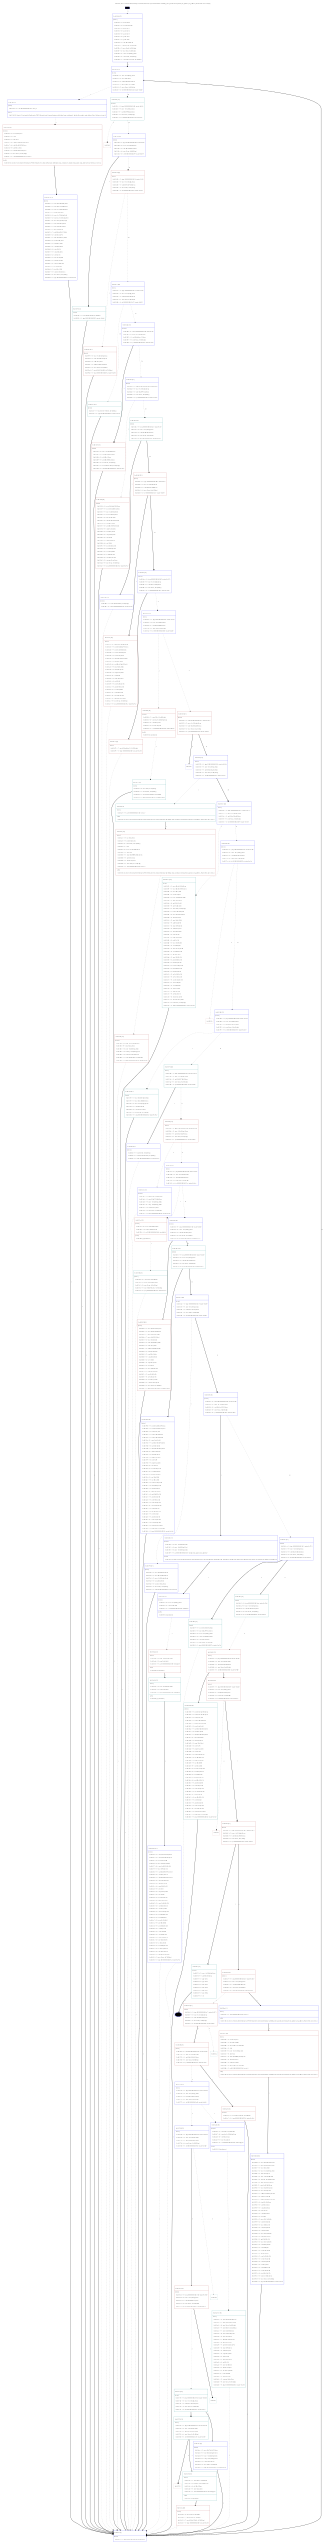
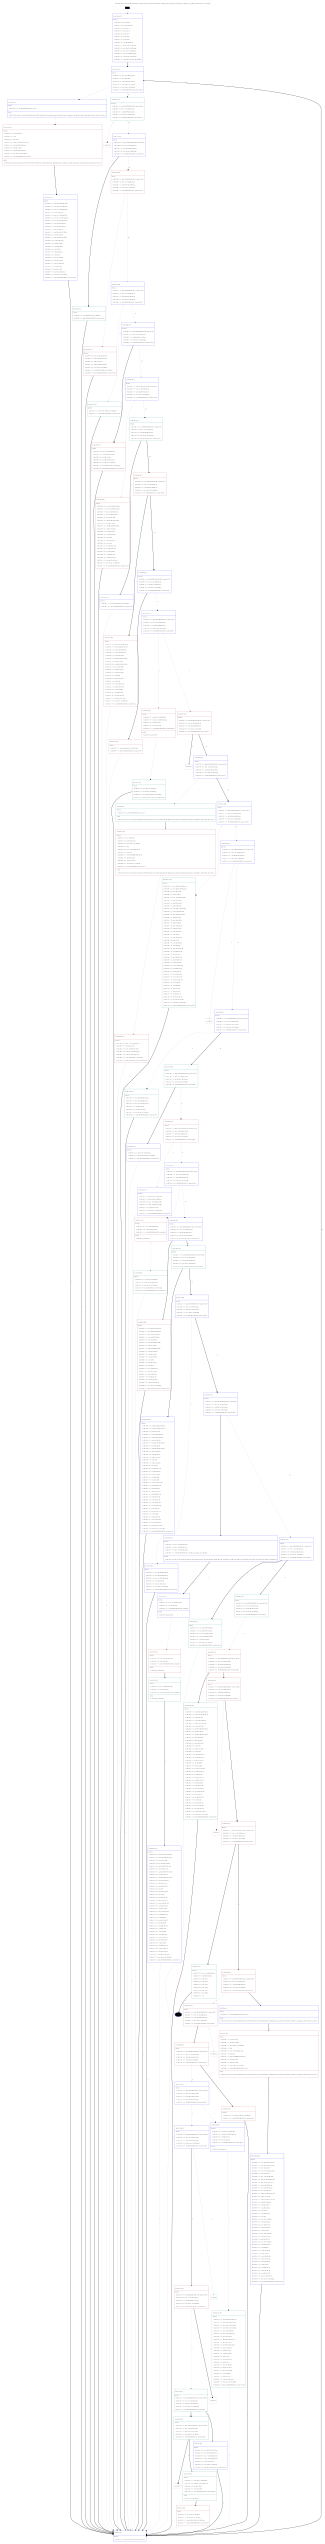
edge "0x401584 [25]" -> "0x40159d [25]": style dotted -> bold
